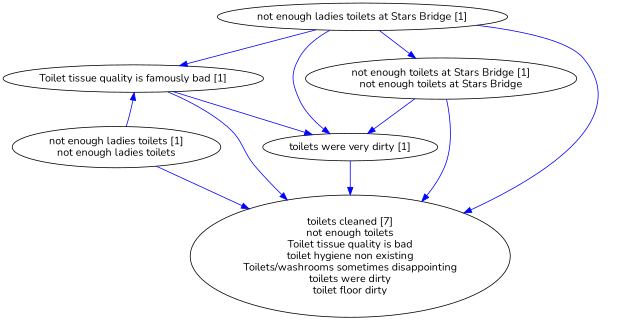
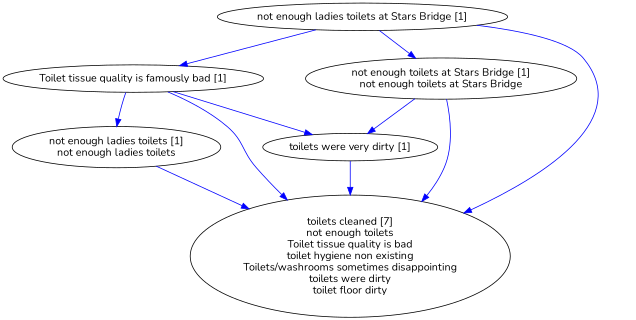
edge "not enough ladies toilets at Stars Bridge [1]" -> "toilets were very dirty [1]": removed
edge "not enough ladies toilets [1] not enough ladies toilets" -> "Toilet tissue quality is famously bad [1]": reversed
